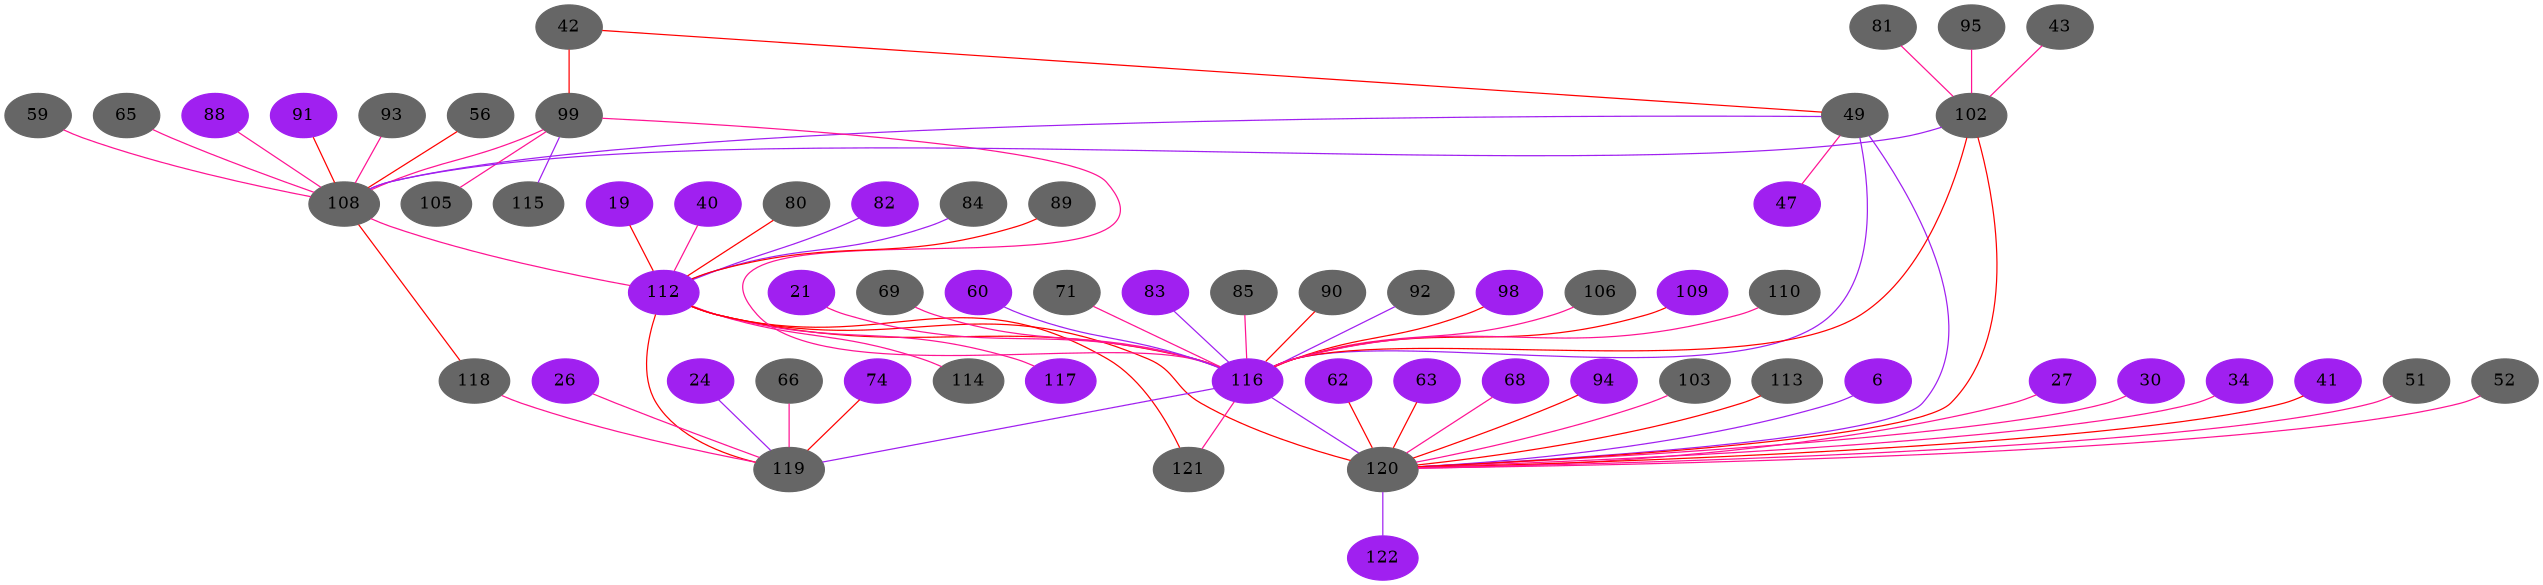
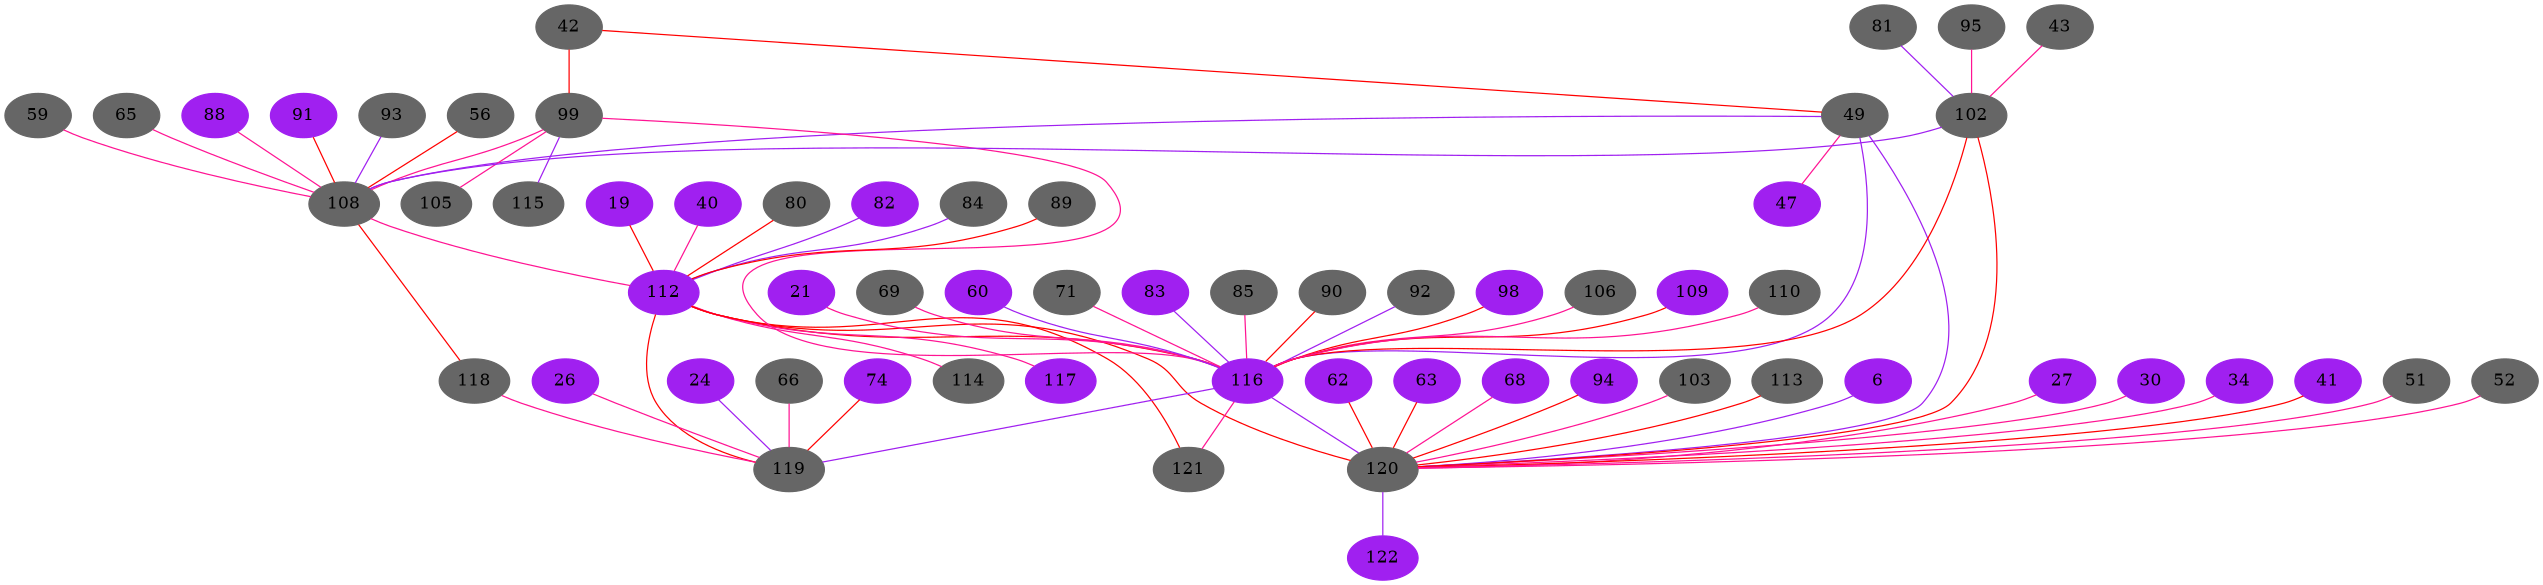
edge "81" -- "102": color deeppink -> purple
edge "93" -- "108": color deeppink -> purple
